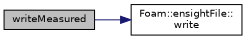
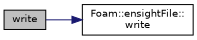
node "writeMeasured": label "writeMeasured" -> "write"
